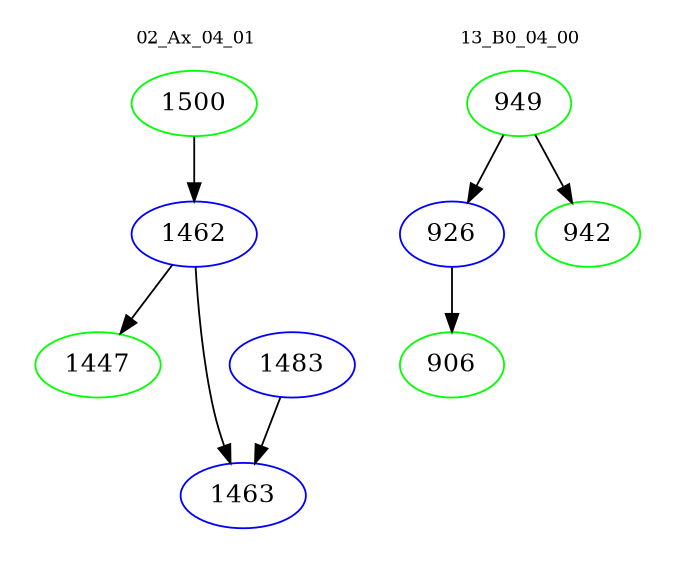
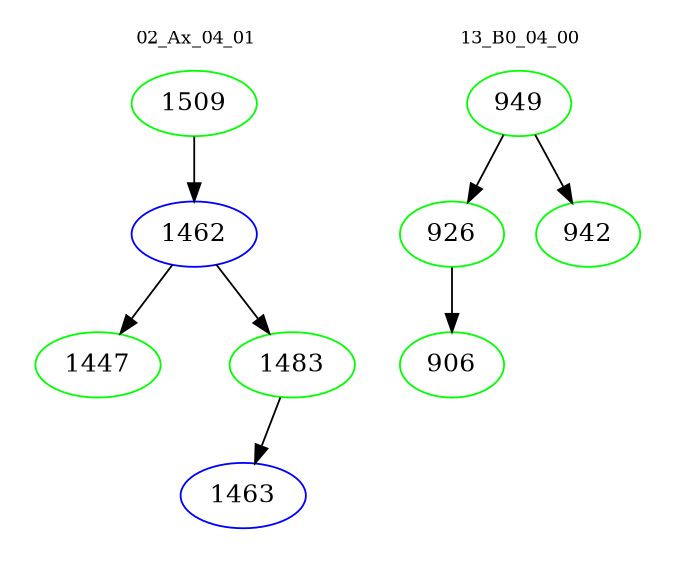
node "1500": label "1500" -> "1509"
node "926": color blue -> green
edge "1462" -> "1463": now "1462" -> "1483"
node "1483": color blue -> green
